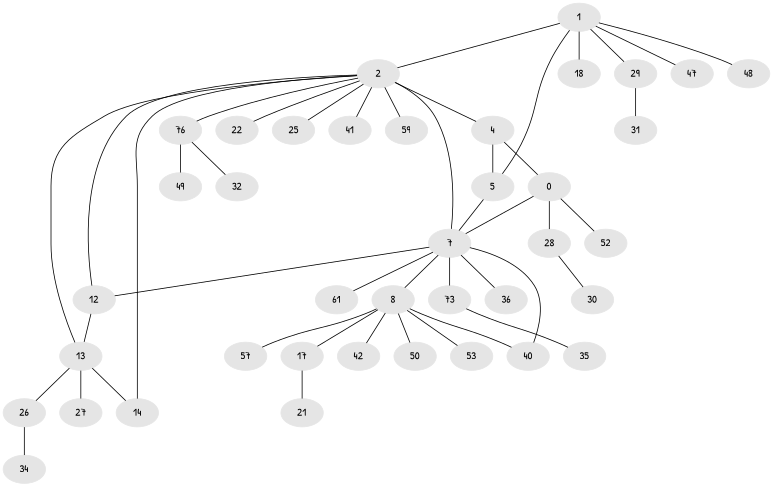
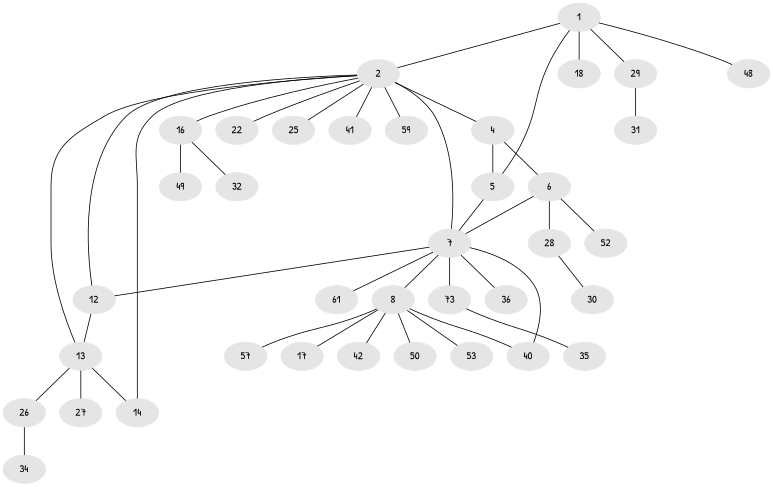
node "47": removed
node "76": label "76" -> "16"
node "0": label "0" -> "6"
node "21": removed
